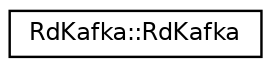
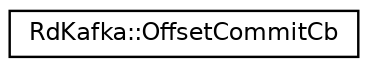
node "RdKafka::RdKafka": label "RdKafka::RdKafka" -> "RdKafka::OffsetCommitCb"
